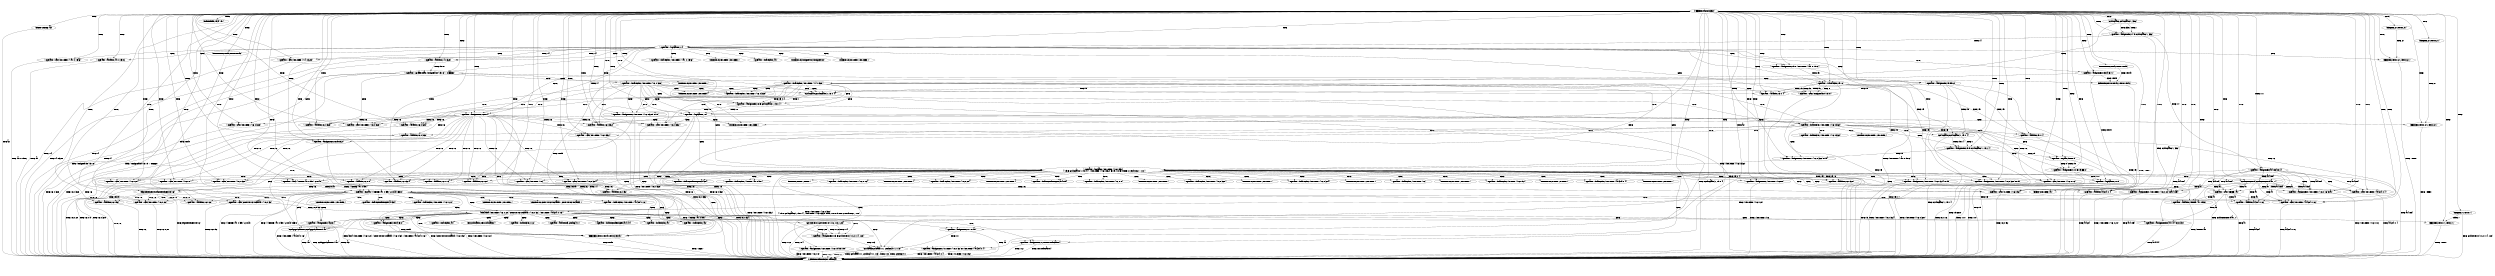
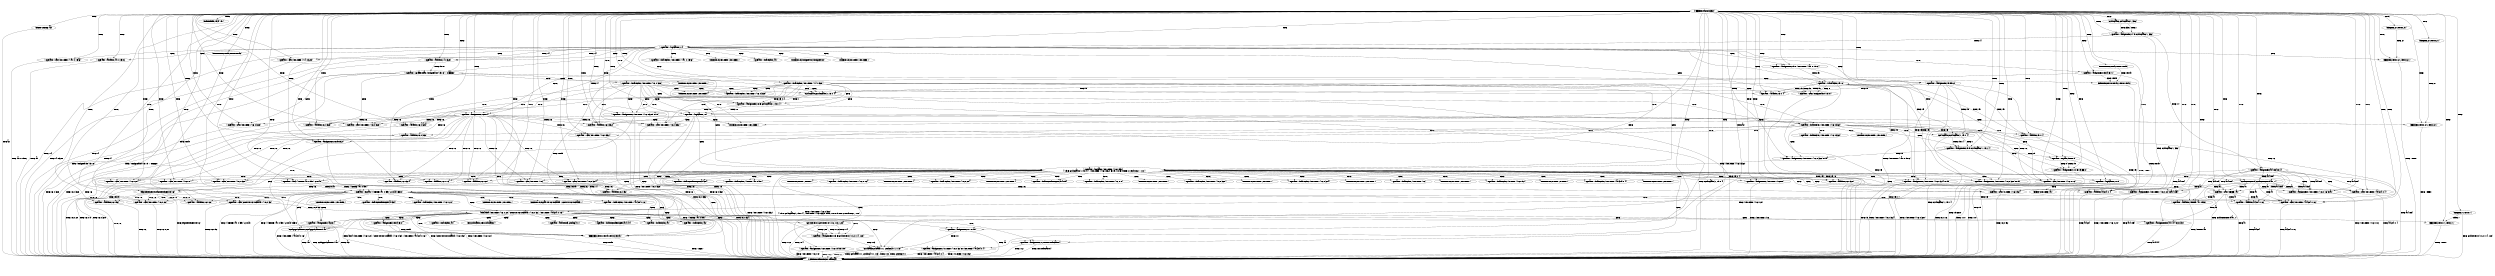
edge "(METHOD,tftp_connect)" -> "(PARAM,_DWORD *a1)": now "(<operator>.cast,(_DWORD *)(v6 + 16))" -> "(PARAM,_DWORD *a1)"
edge "(METHOD,tftp_connect)" -> "(<operator>.subtraction,v5 - 8)": now "(<operator>.cast,(_DWORD *)(v6 + 16))" -> "(<operator>.subtraction,v5 - 8)"
edge "(Curl_ccalloc,Curl_ccalloc(1, 336))" -> "(<operator>.indirection,*(_DWORD *)(v4 + 328))": now "(<operator>.logicalNot,!v4)" -> "(<operator>.indirection,*(_DWORD *)(v4 + 328))"
edge "(METHOD,tftp_connect)" -> "(<operator>.assignment,a1[188] = v4)": label "DDG: v11" -> "DDG: "
edge "(<operator>.assignment,v5 = 512)" -> "(<operator>.assignment,*(_DWORD *)(v6 + 324) = v5)": added, label "DDG: v5"
edge "(<operator>.assignment,v10 = v9 == 0)" -> "(<operator>.logicalNot,!v10)": removed, label "DDG: v10"
edge "(<operator>.assignment,result = 71)" -> "(<operator>.cast,(_WORD *)(v6 + 52))": now "(<operator>.assignment,result = 71)" -> "(METHOD_RETURN,int __fastcall)"
node "(<operator>.addition,v6 + 8)": removed
node "(LITERAL,_BYTE *,_BYTE *)": label "(LITERAL,_BYTE *,_BYTE *)" -> "(UNKNOWN,_BYTE *,_BYTE *)"
node "(UNKNOWN,const struct sockaddr *,const struct sockaddr *)": label "(UNKNOWN,const struct sockaddr *,const struct sockaddr *)" -> "(UNKNOWN,equals struct sockaddr *,const struct sockaddr *)"
edge "(<operator>.equals,(*((_BYTE *)a1 + 591) & 0x40) == 0)" -> "(<operator>.assignment,result = 0)": removed, label "CDG:"
node "(<operator>.indirection,*v12)": removed
